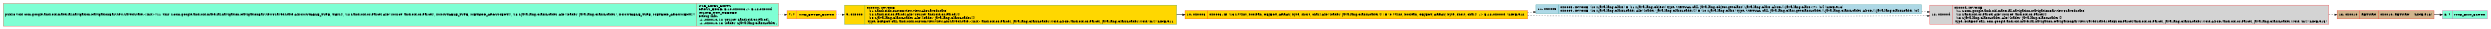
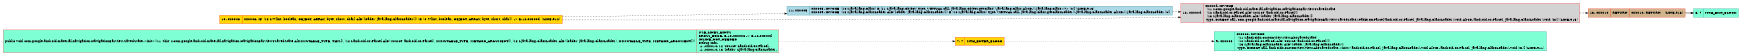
node "9: 0x0000": fillcolor gold -> aquamarine
edge "9: 0x0000" -> "10: 0x0003": removed
node "8: ?": color deeppink -> teal
